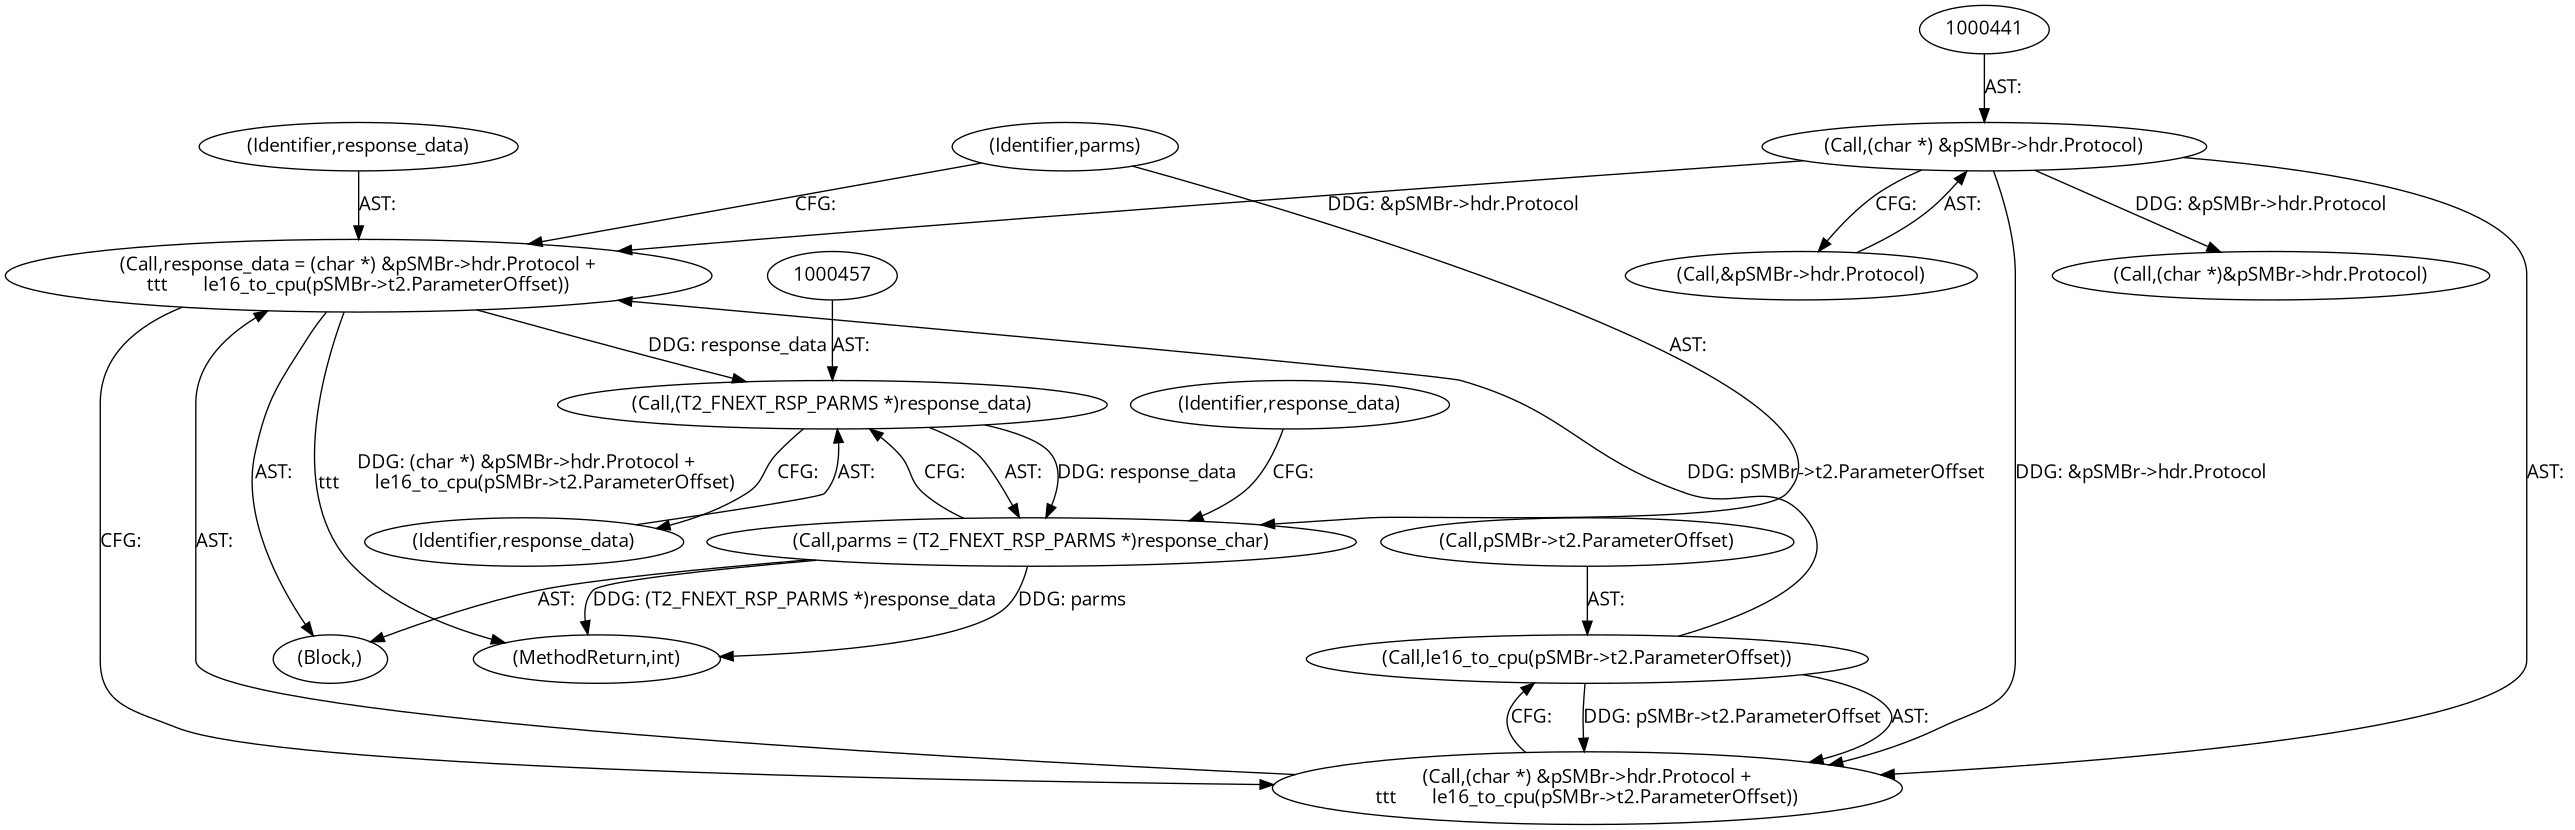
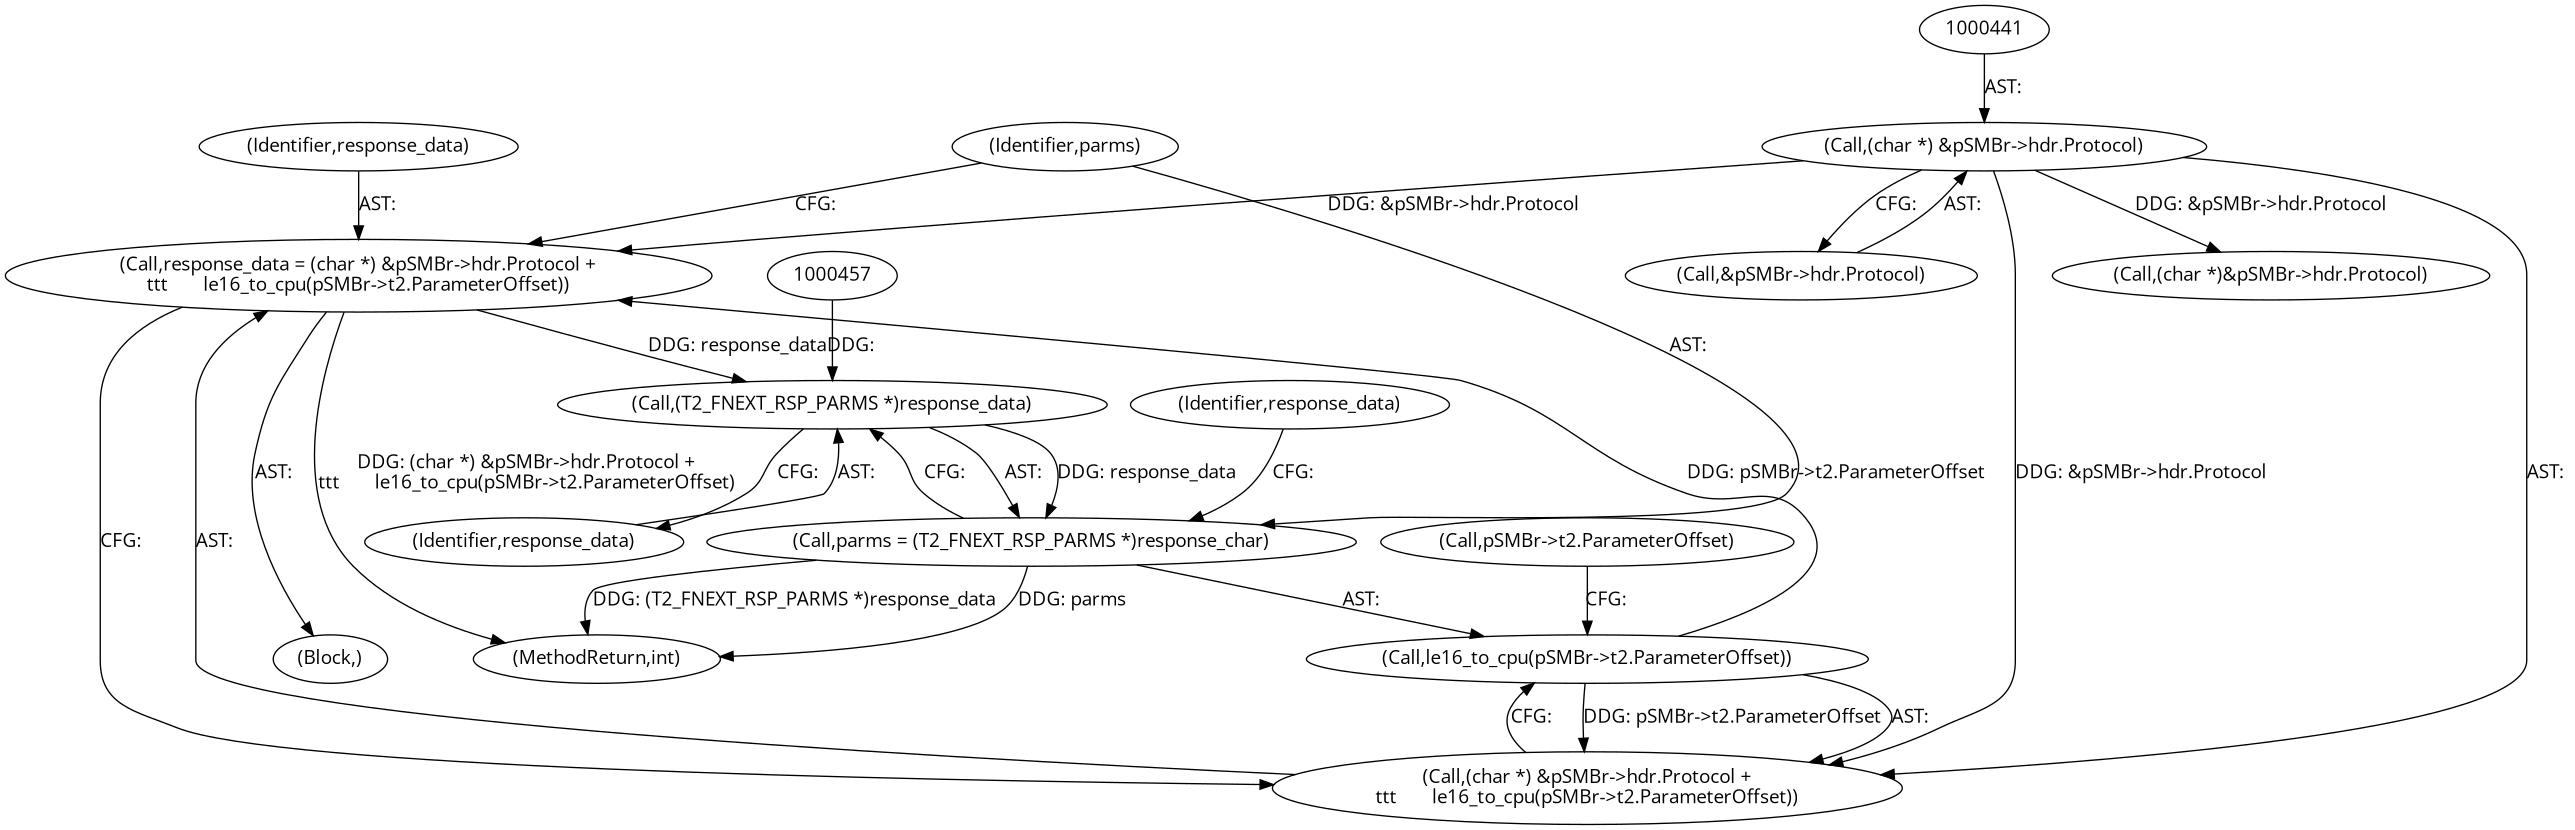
edge "1000457" -> "(Call,(T2_FNEXT_RSP_PARMS *)response_data)": label "AST: " -> "DDG: "
edge "(Call,parms = (T2_FNEXT_RSP_PARMS *)response_char)" -> "(Block,)": now "(Call,parms = (T2_FNEXT_RSP_PARMS *)response_char)" -> "(Call,le16_to_cpu(pSMBr->t2.ParameterOffset))"
edge "(Call,pSMBr->t2.ParameterOffset)" -> "(Call,le16_to_cpu(pSMBr->t2.ParameterOffset))": label "AST: " -> "CFG: "
